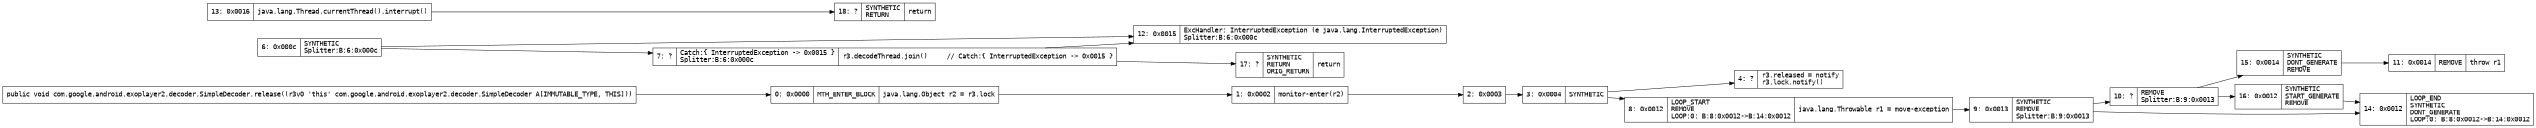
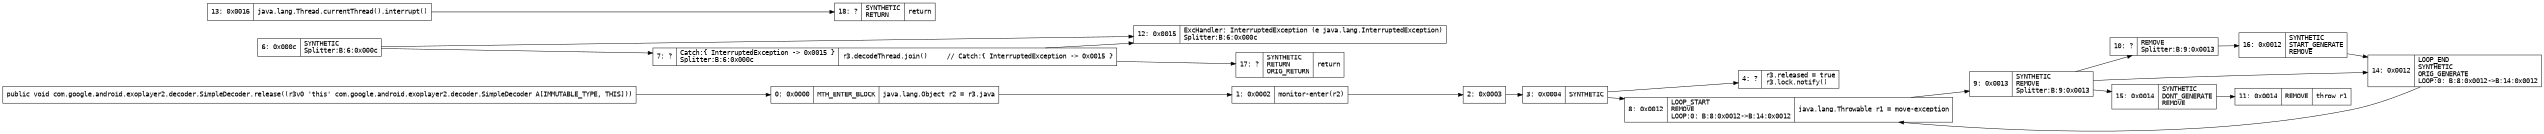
node "4: ?": text "r3.released = notify" -> "r3.released = true"
edge "10: ?" -> "15: 0x0014": now "9: 0x0013" -> "15: 0x0014"
node "0: 0x0000": text "java.lang.Object r2 = r3.lock" -> "java.lang.Object r2 = r3.java"
node "14: 0x0012": text "DONT_GENERATE" -> "ORIG_GENERATE"
edge "14: 0x0012" -> "8: 0x0012": added
